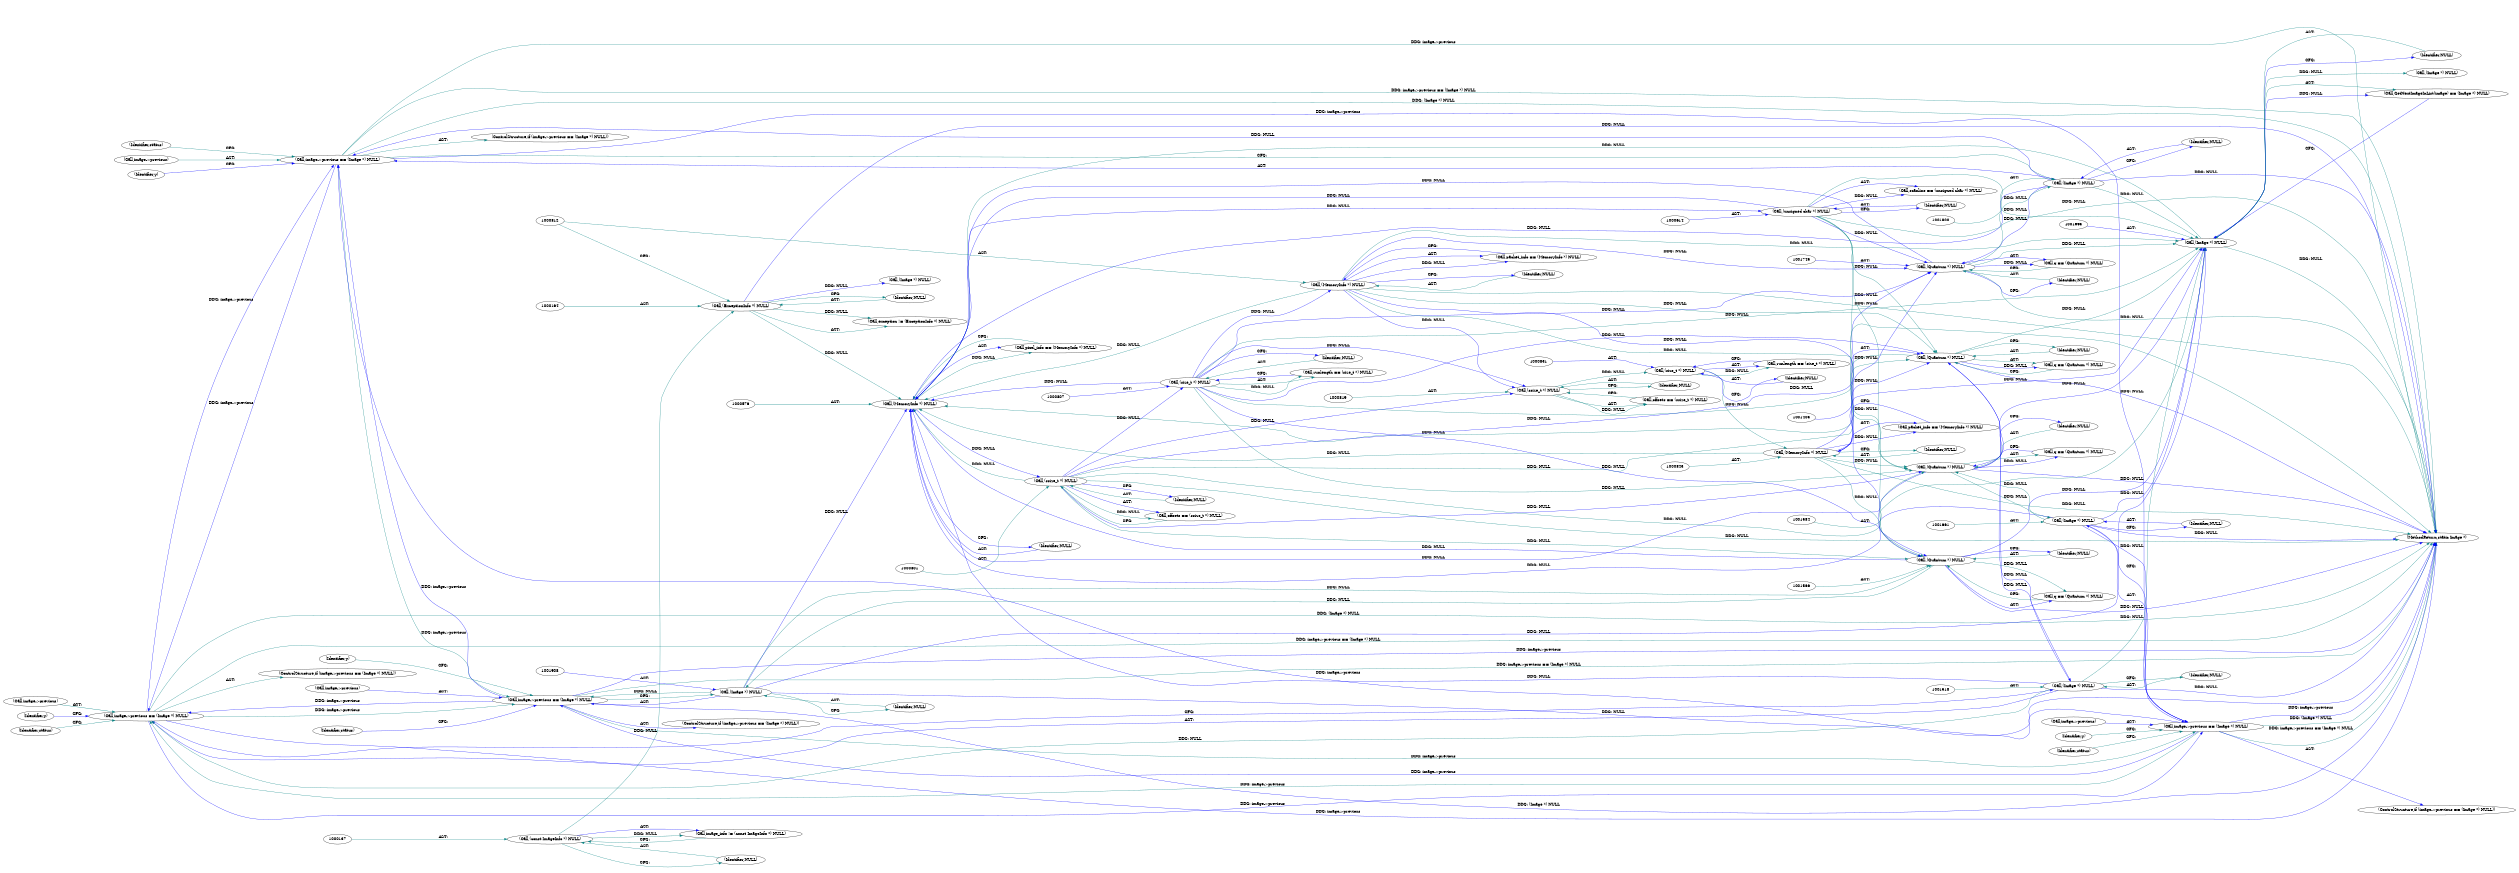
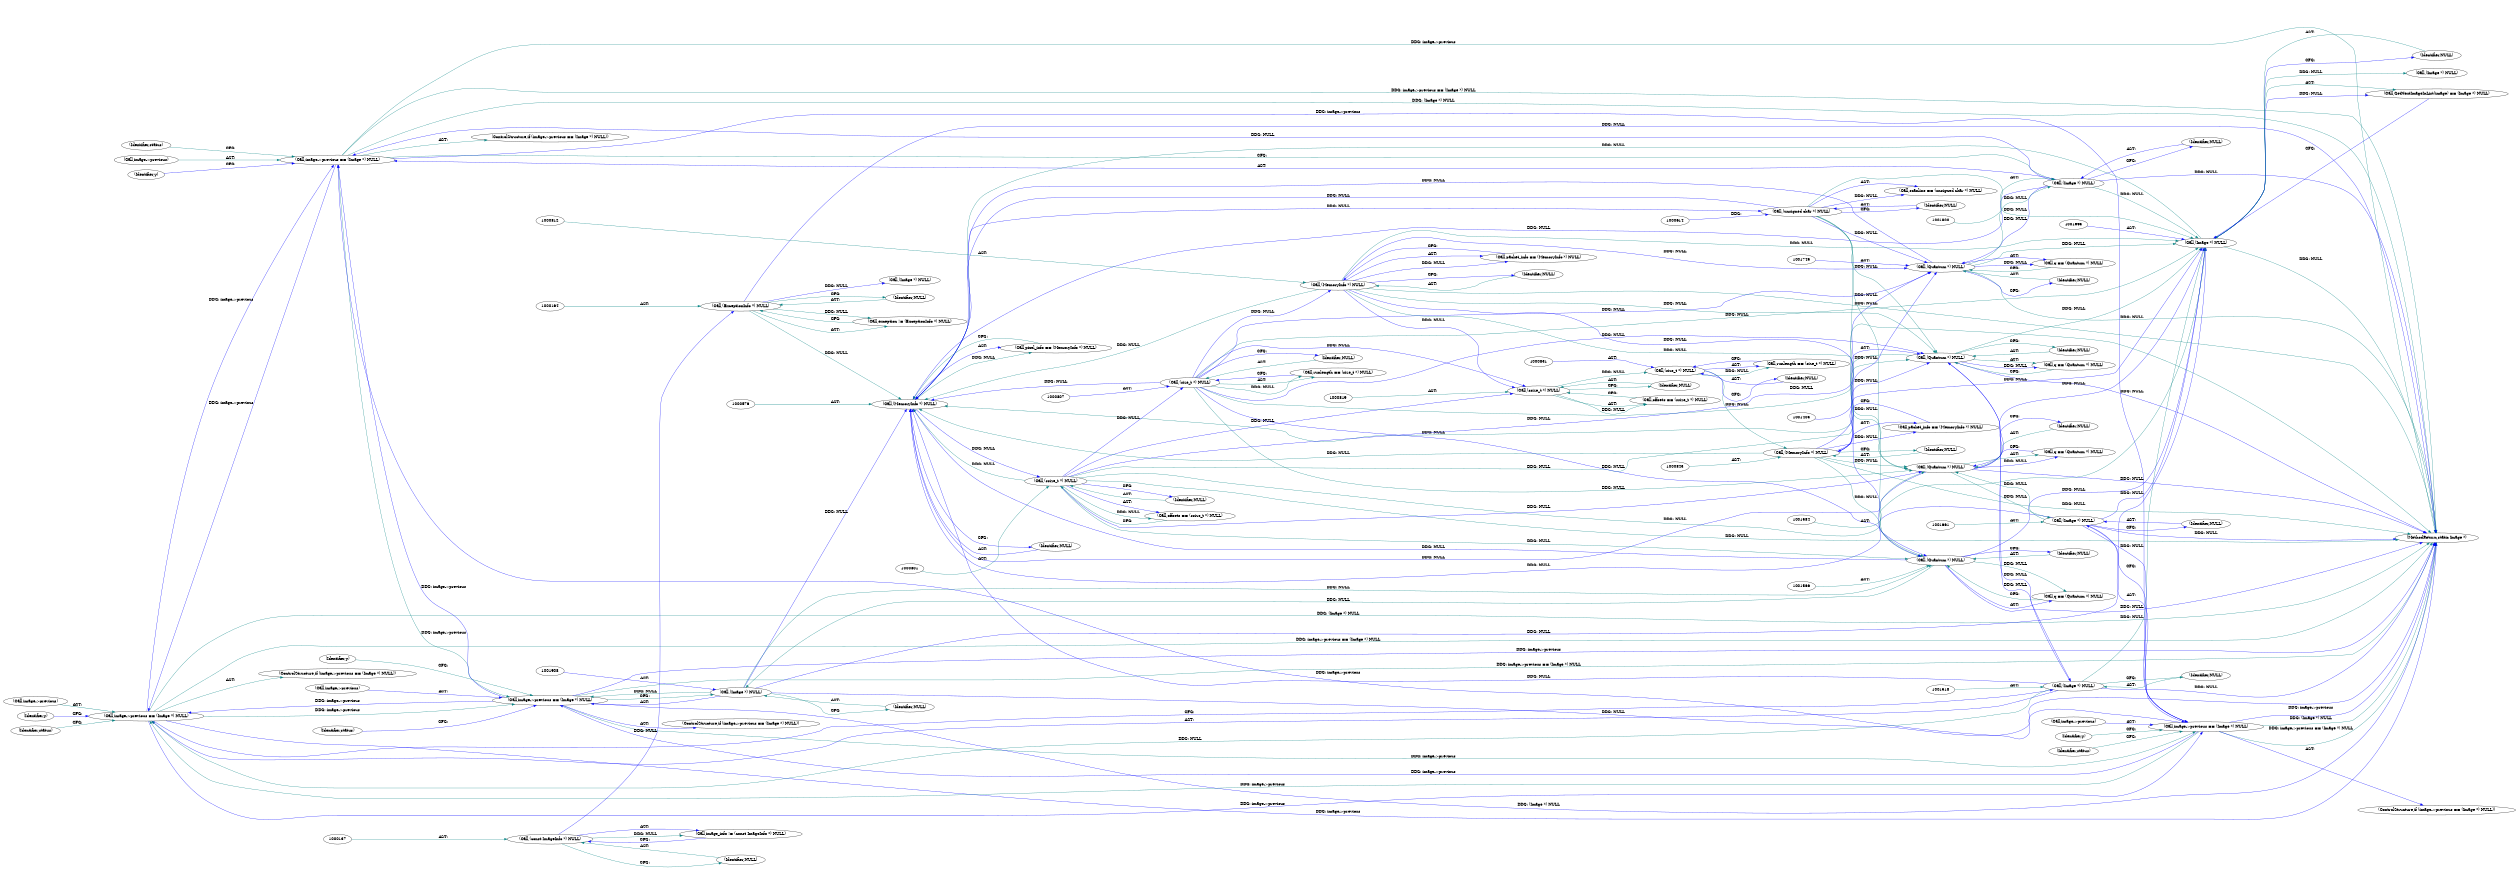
edge "(Call,(unsigned char *) NULL)" -> "(MethodReturn,static Image *)": removed, label "DDG: NULL"
edge "1000614" -> "(Call,(unsigned char *) NULL)": label "AST: " -> "DDG: "
edge "1000812" -> "(Call,(ExceptionInfo *) NULL)": now "(Call,exception != (ExceptionInfo *) NULL)" -> "(Call,(ExceptionInfo *) NULL)"
edge "(Call,(const ImageInfo *) NULL)" -> "(Call,(ExceptionInfo *) NULL)": color teal -> blue
edge "(Call,image_info != (const ImageInfo *) NULL)" -> "(Call,(const ImageInfo *) NULL)": color teal -> blue
